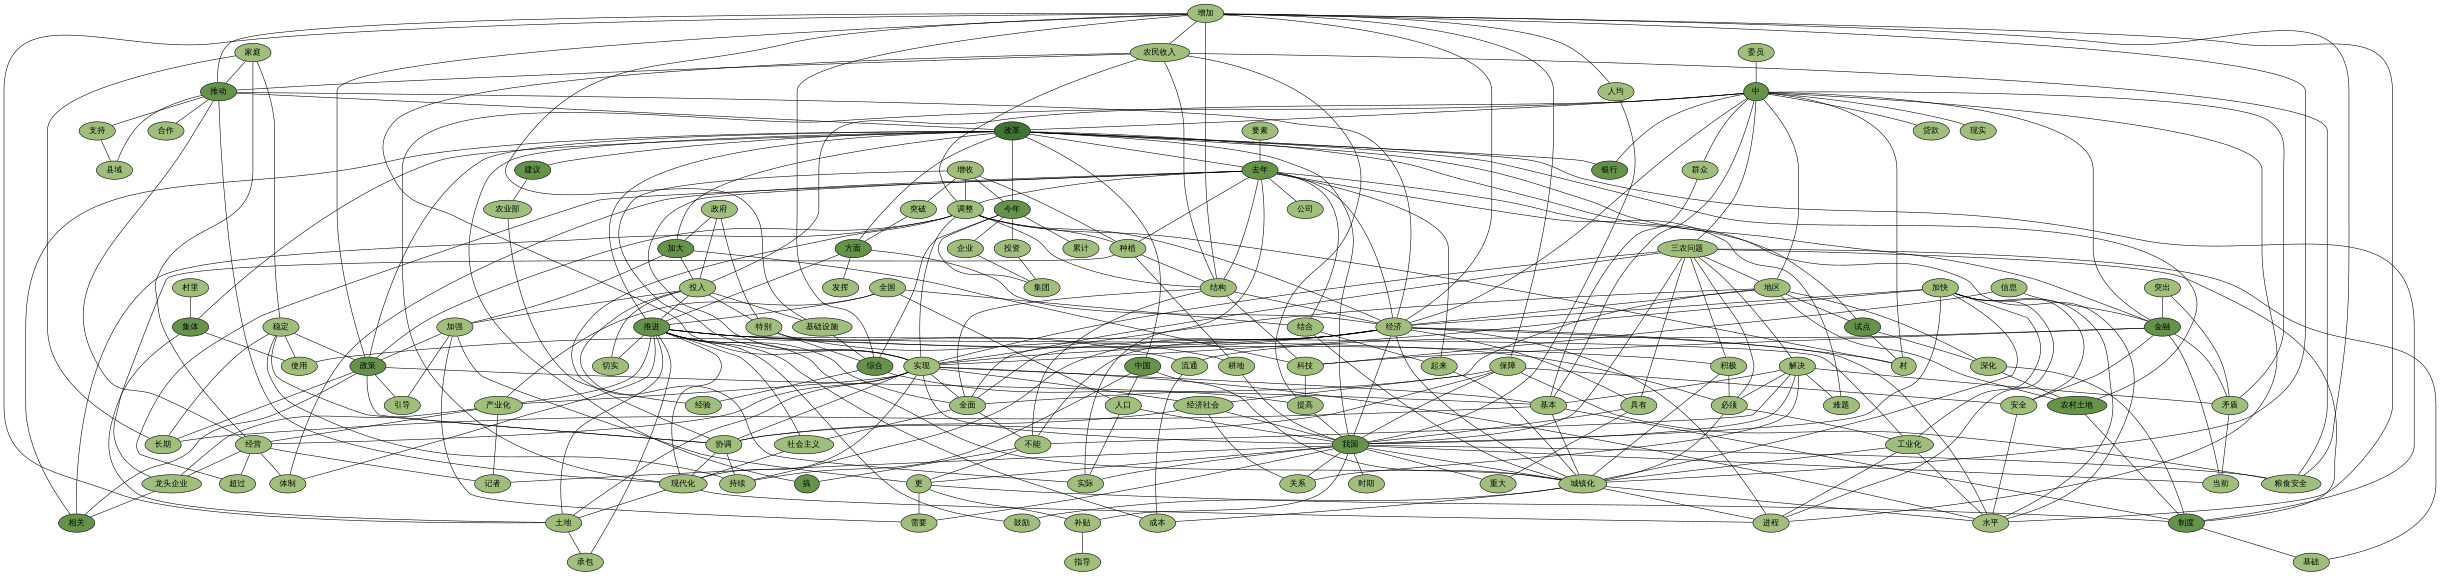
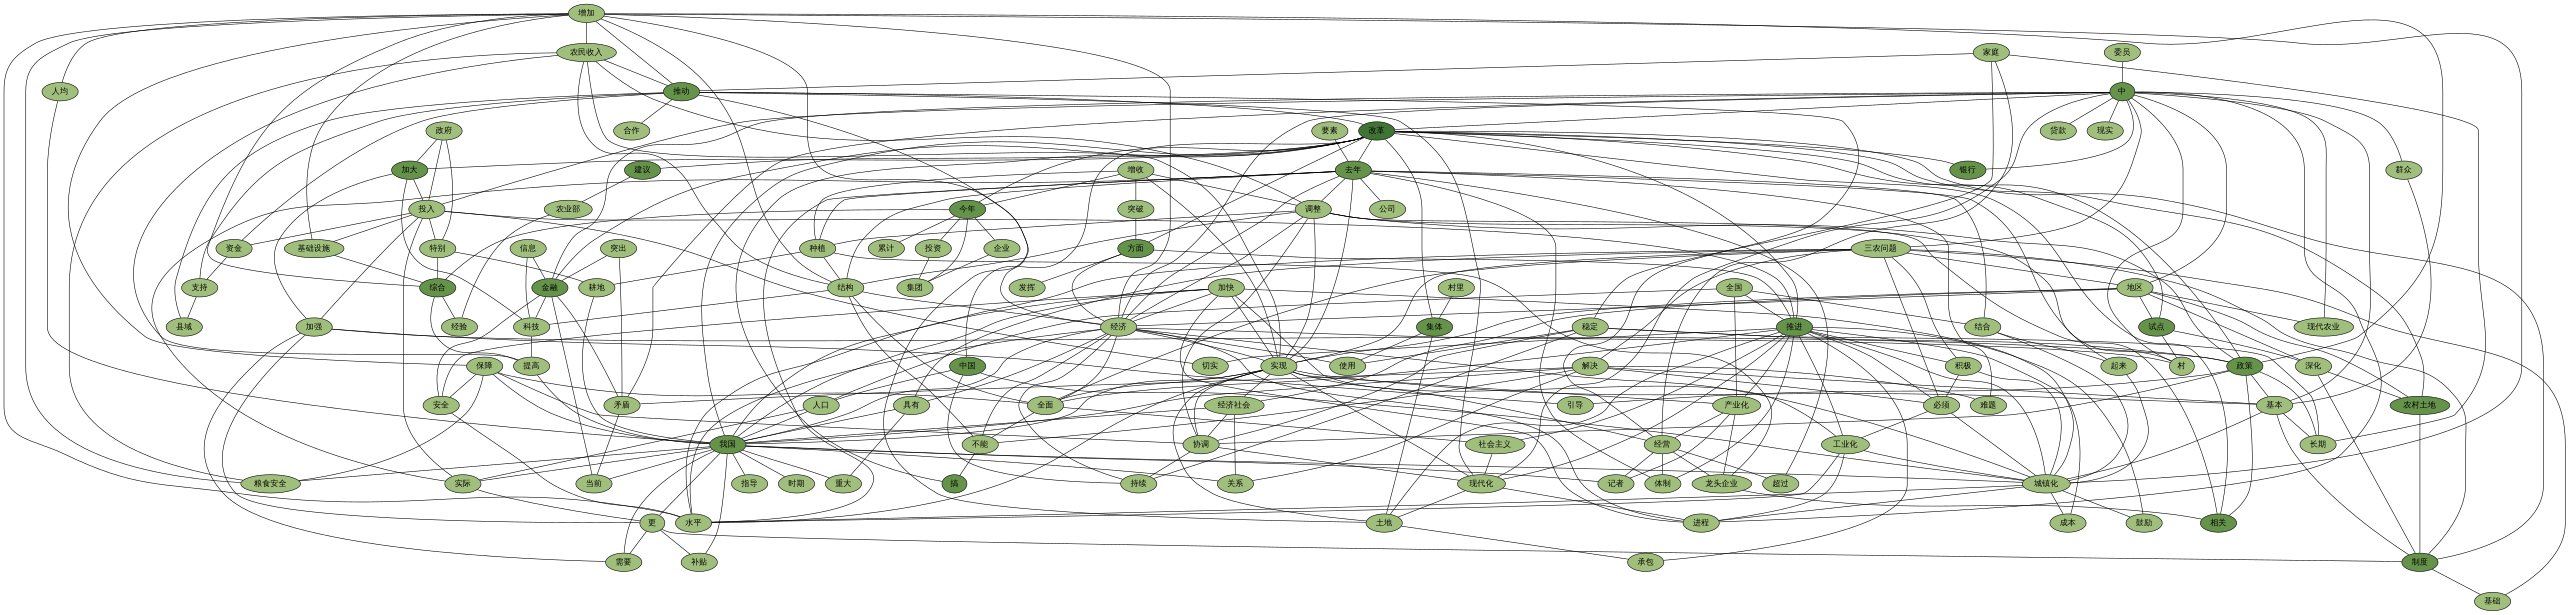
node "资金": added
node "现代农业": added
node "流通": removed
edge "不能" -- "更": now "实际" -- "更"
edge "补贴" -- "指导": now "我国" -- "指导"
